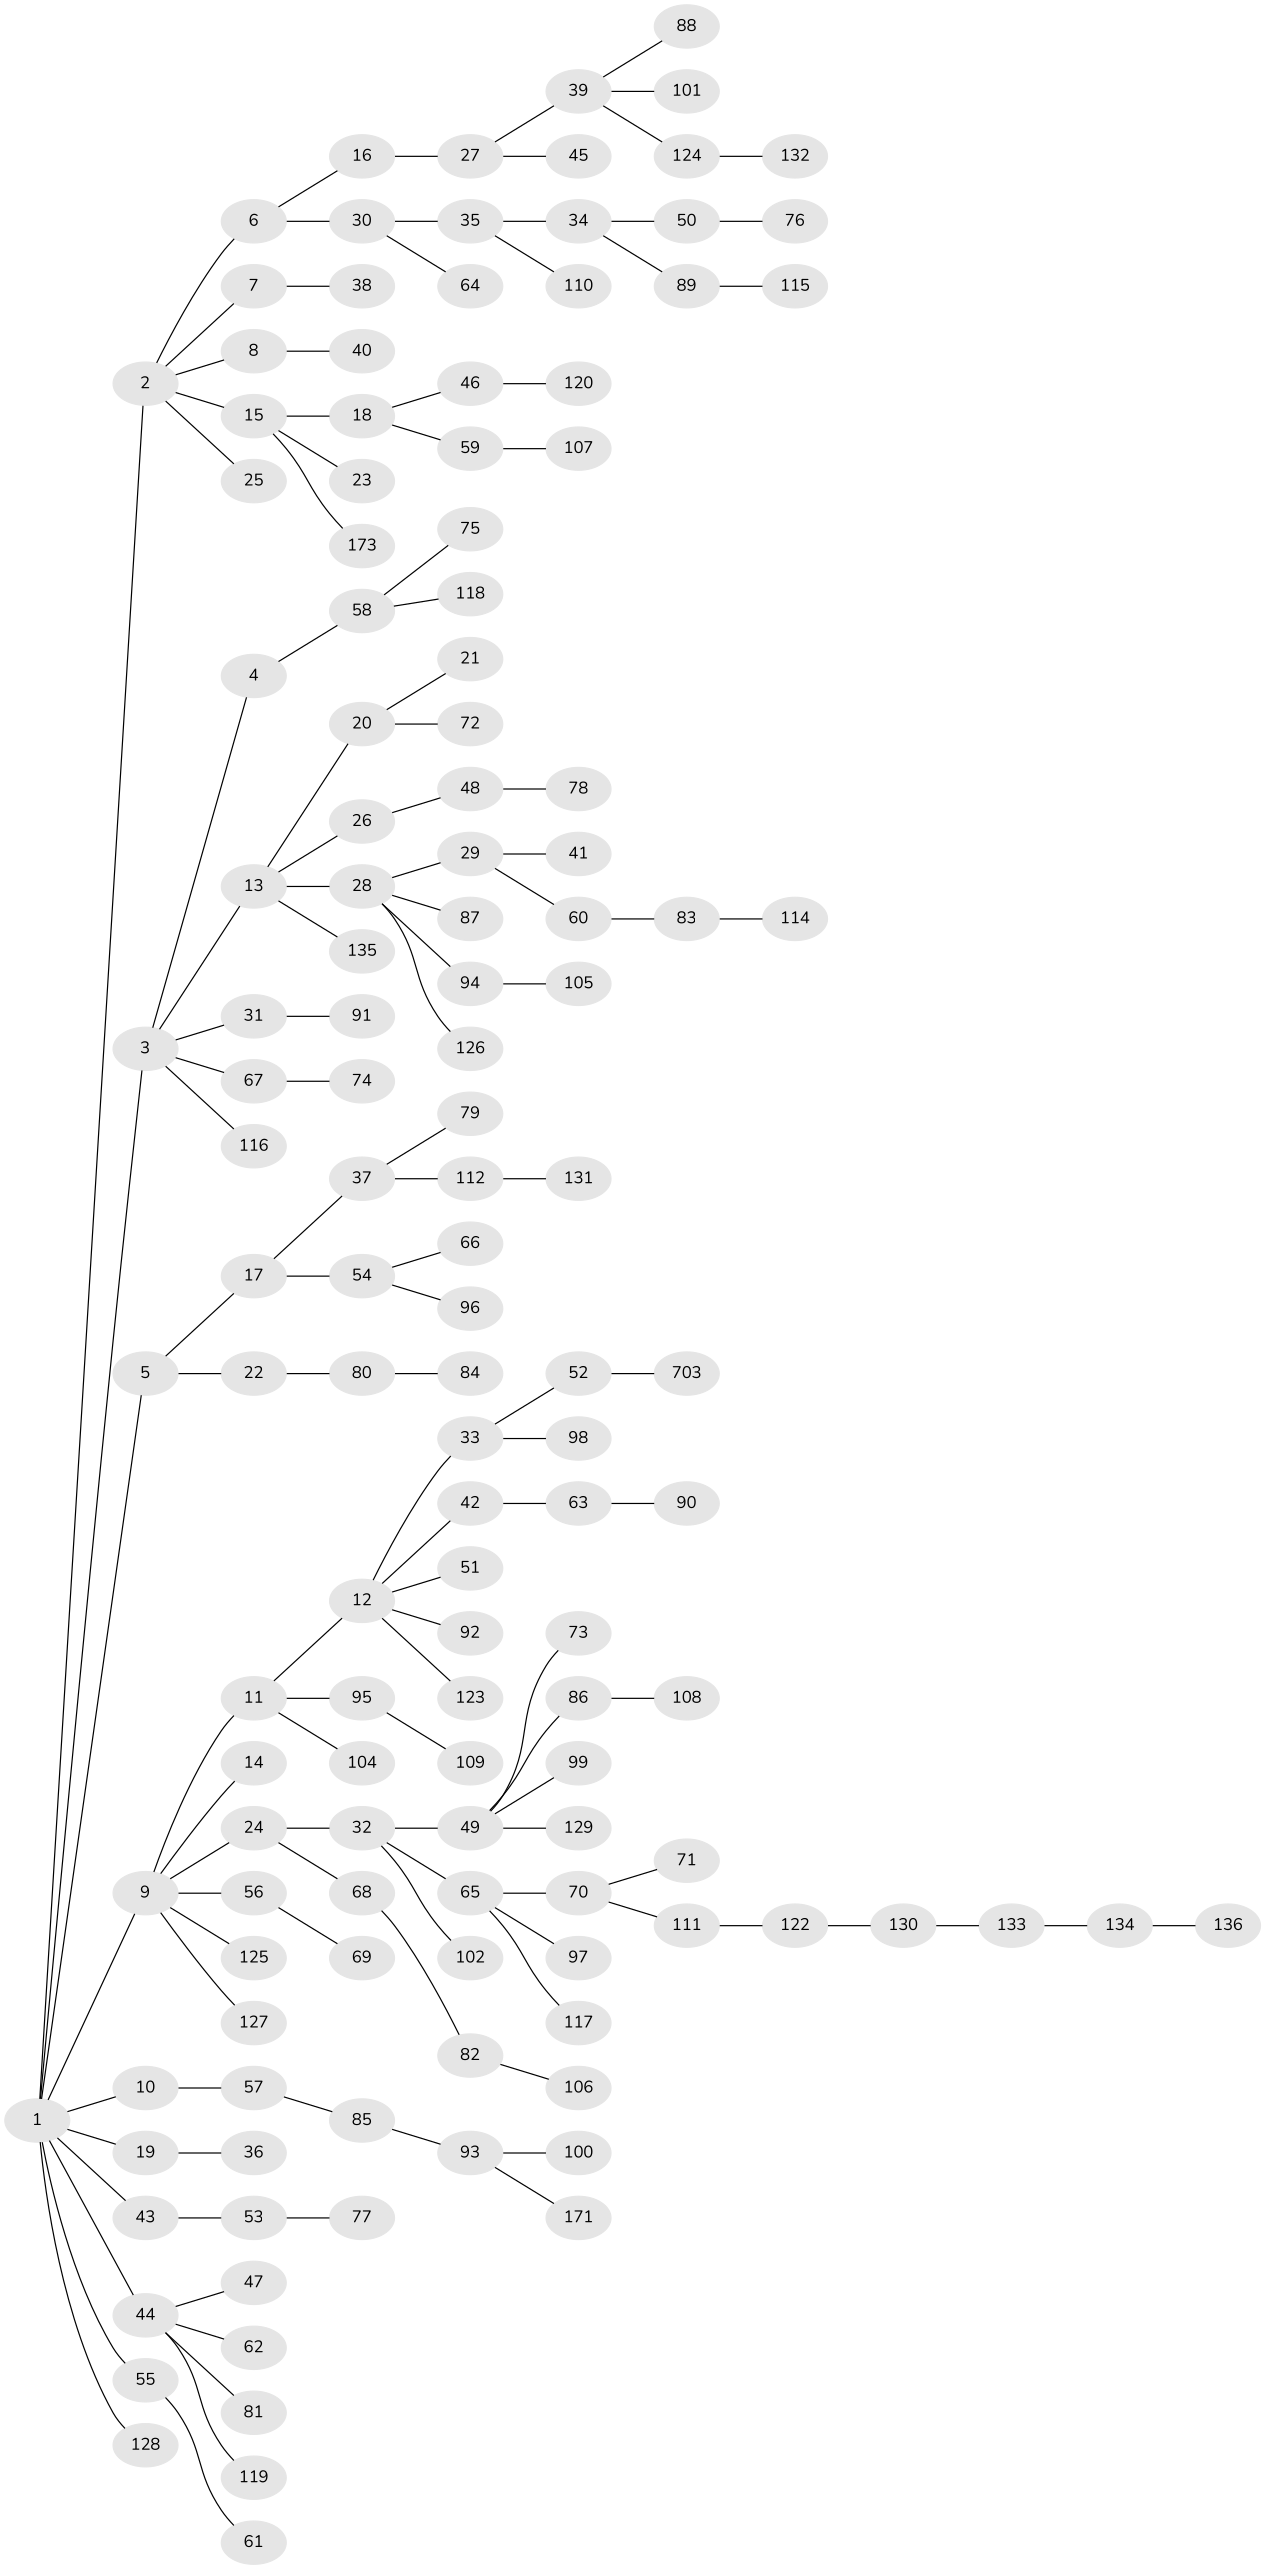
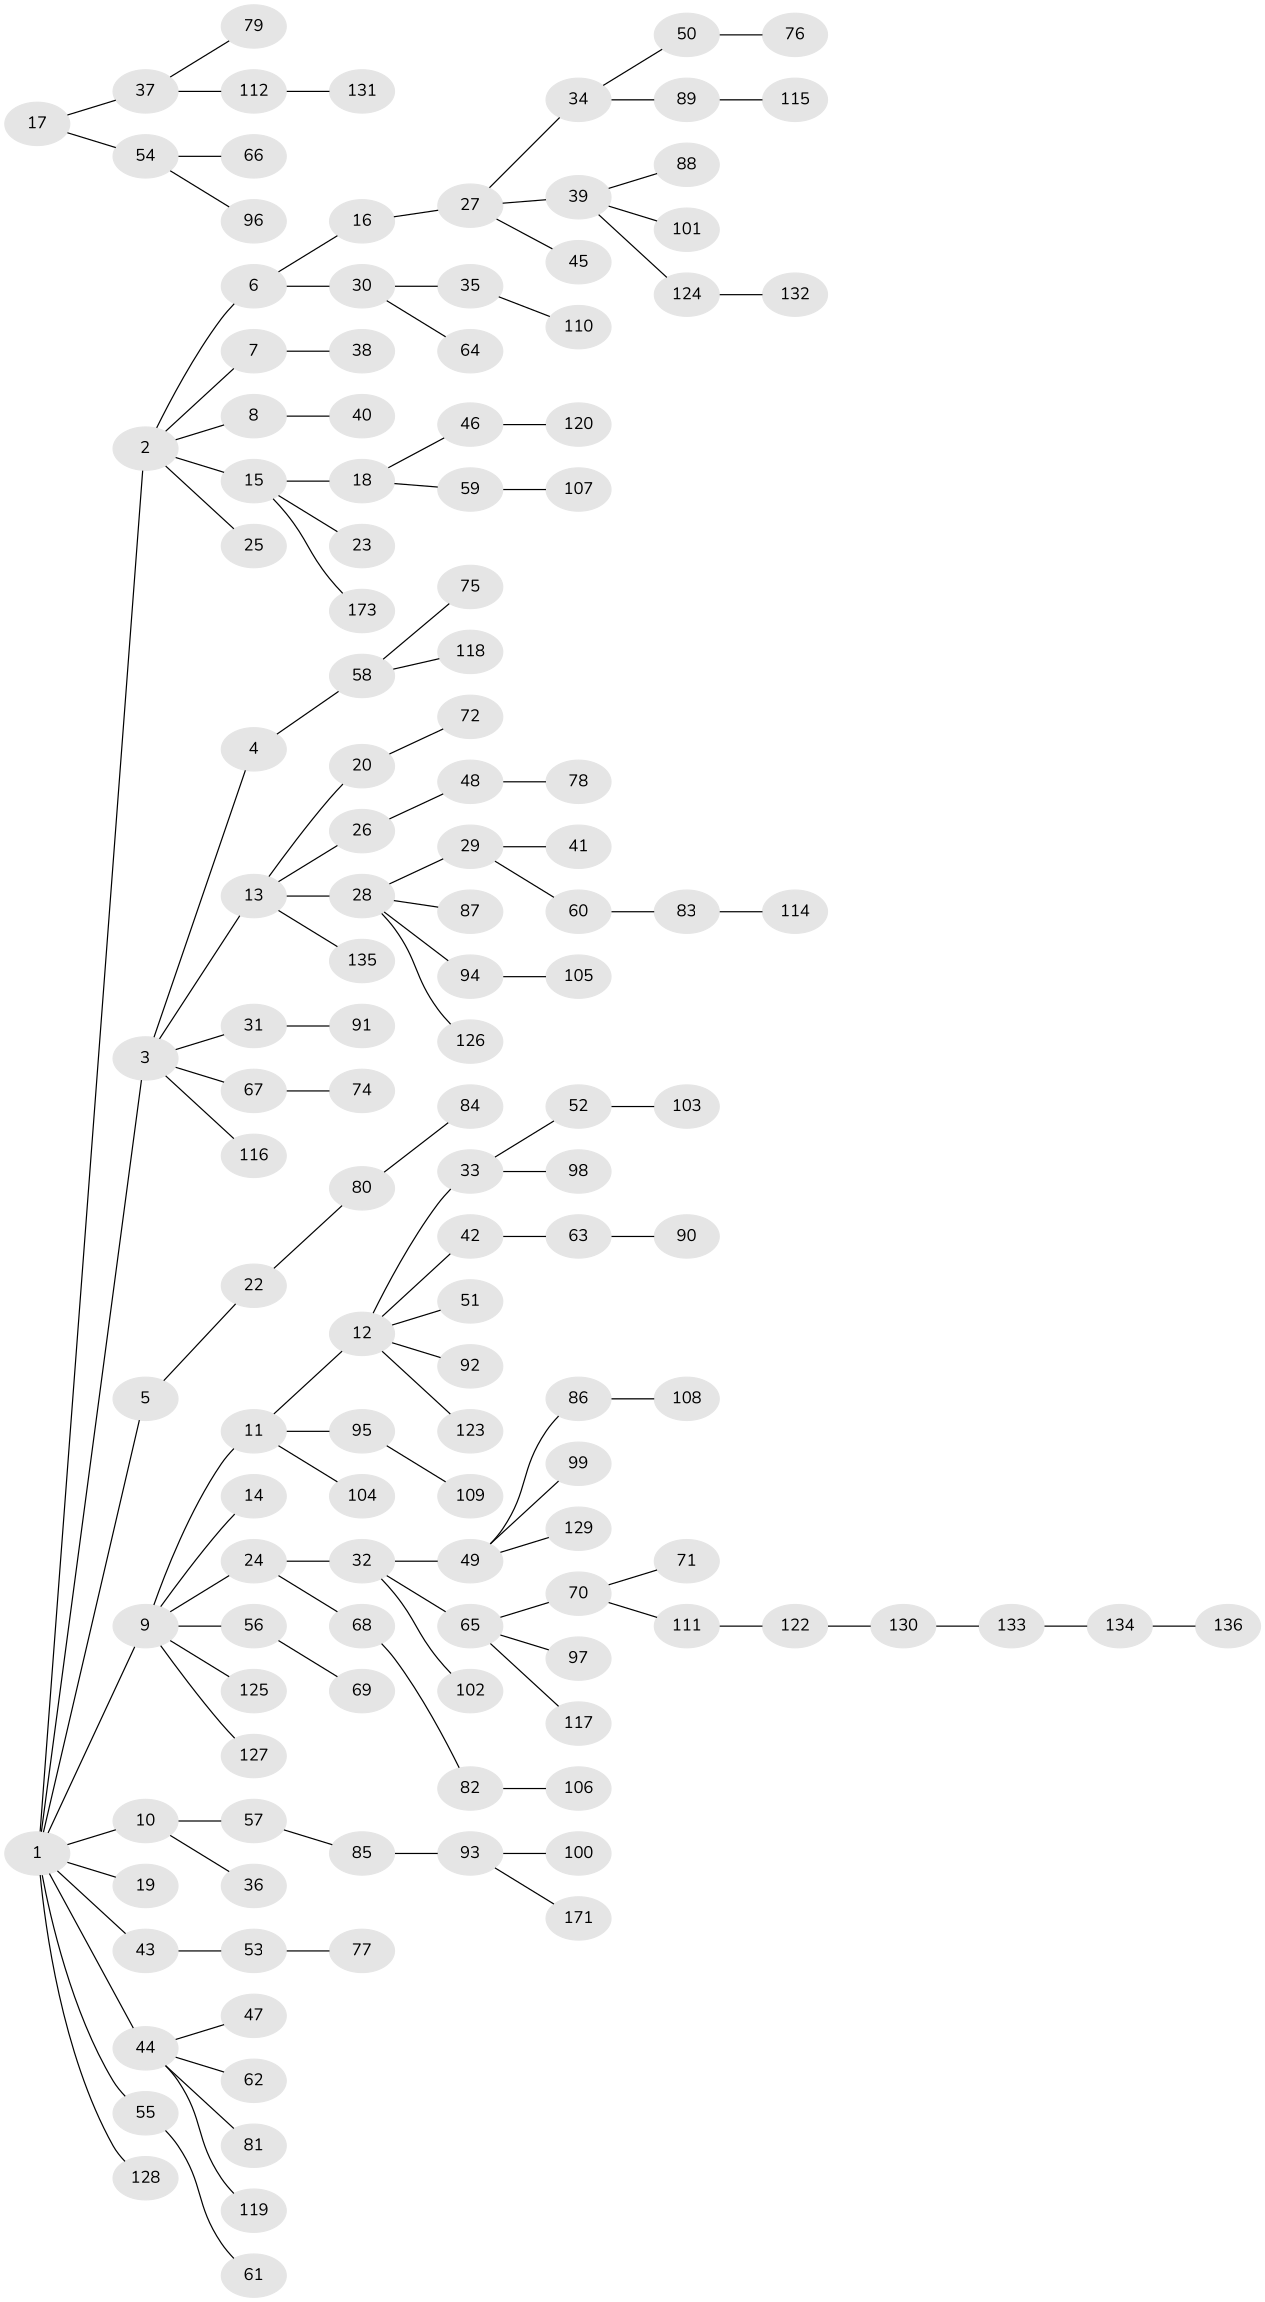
edge "35" -- "34": now "27" -- "34"
node "21": removed
edge "17" -- "5": removed
node "703": label "703" -> "103"
node "73": removed
edge "19" -- "36": now "10" -- "36"
